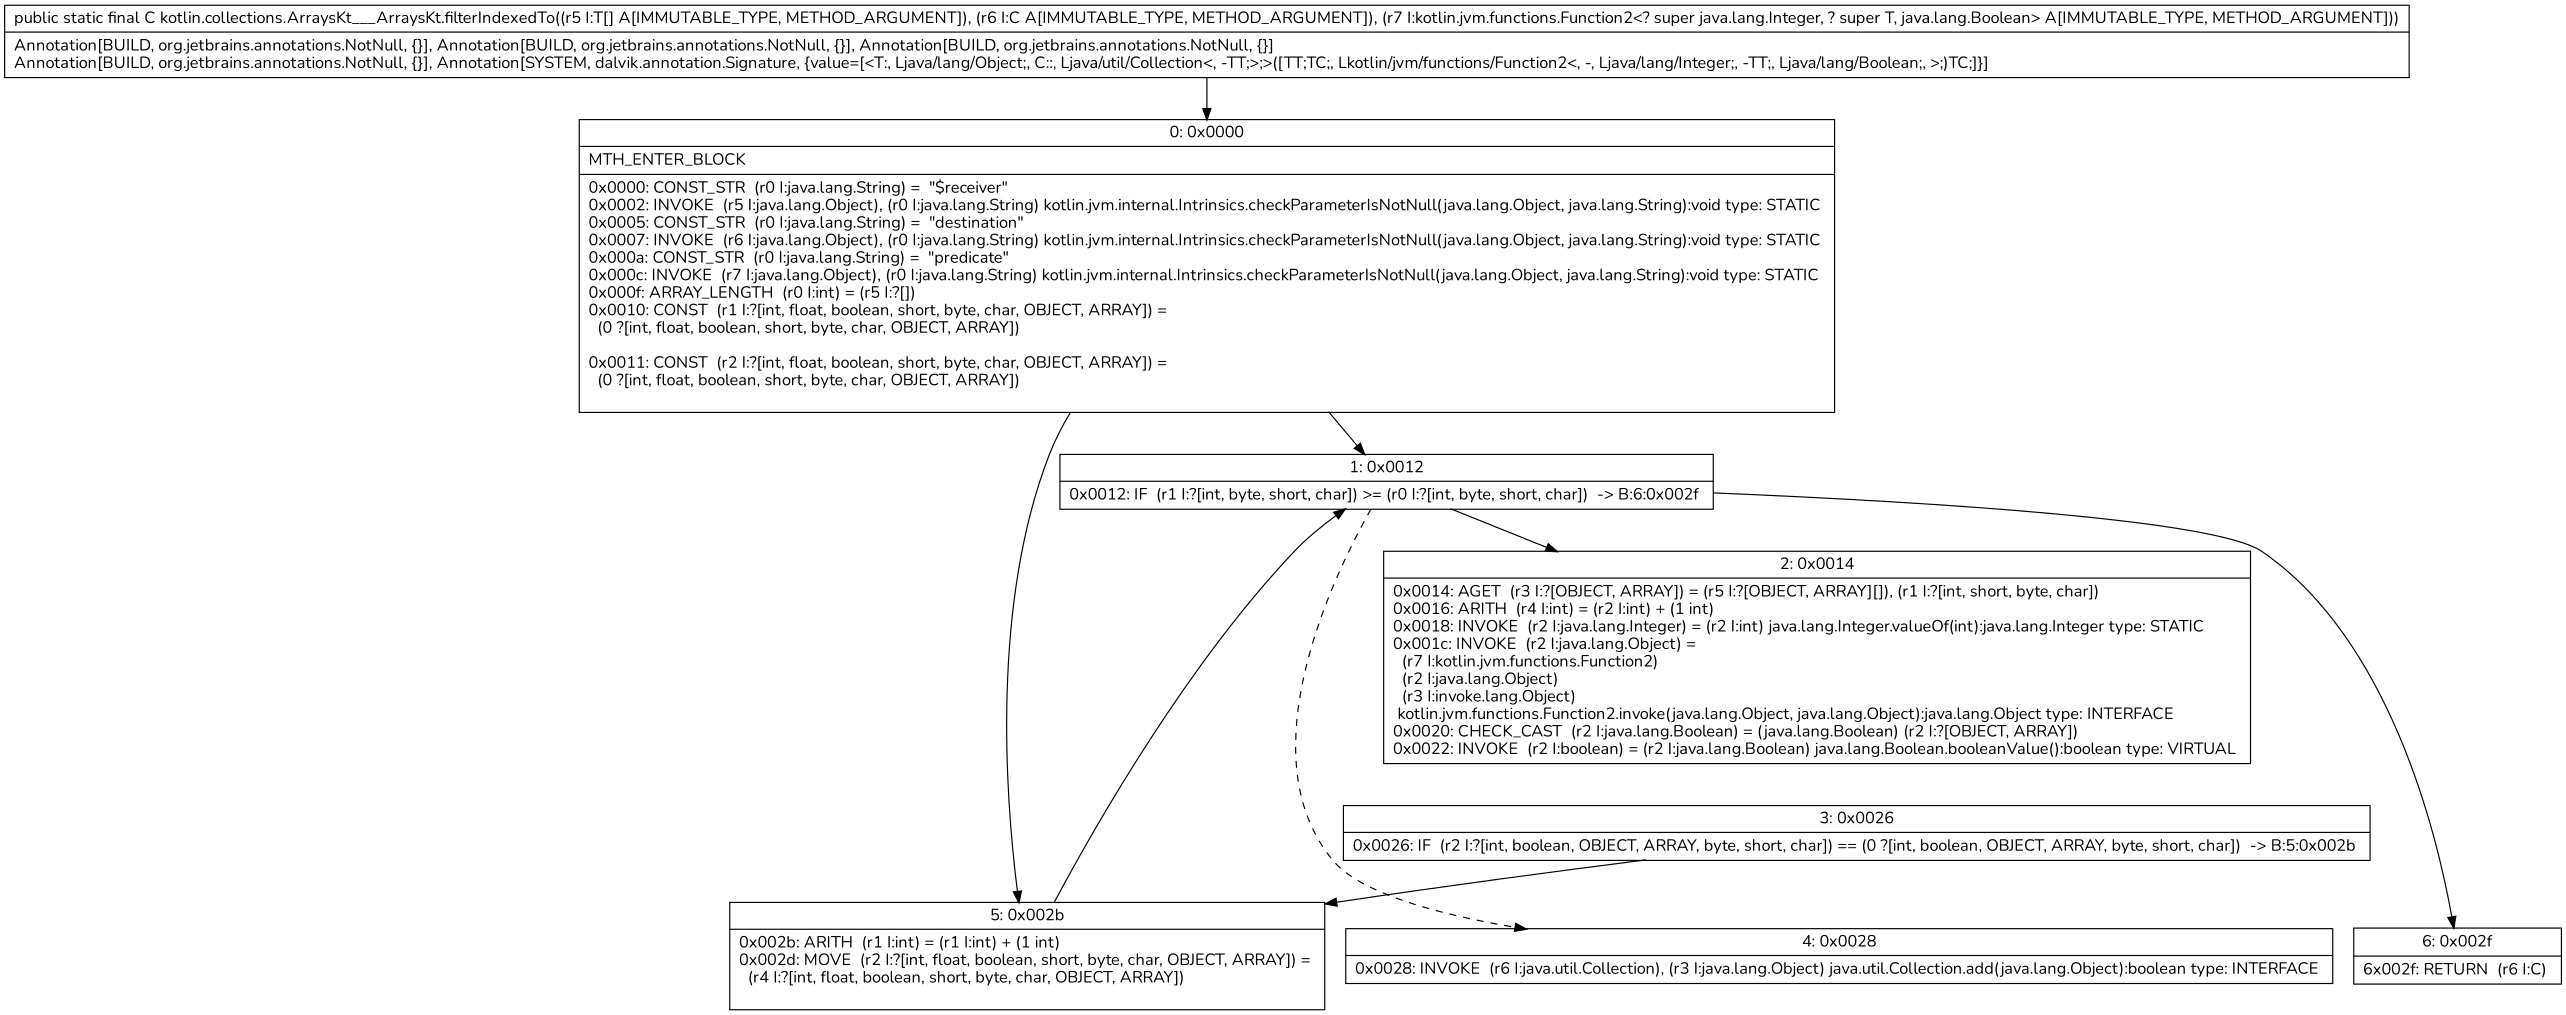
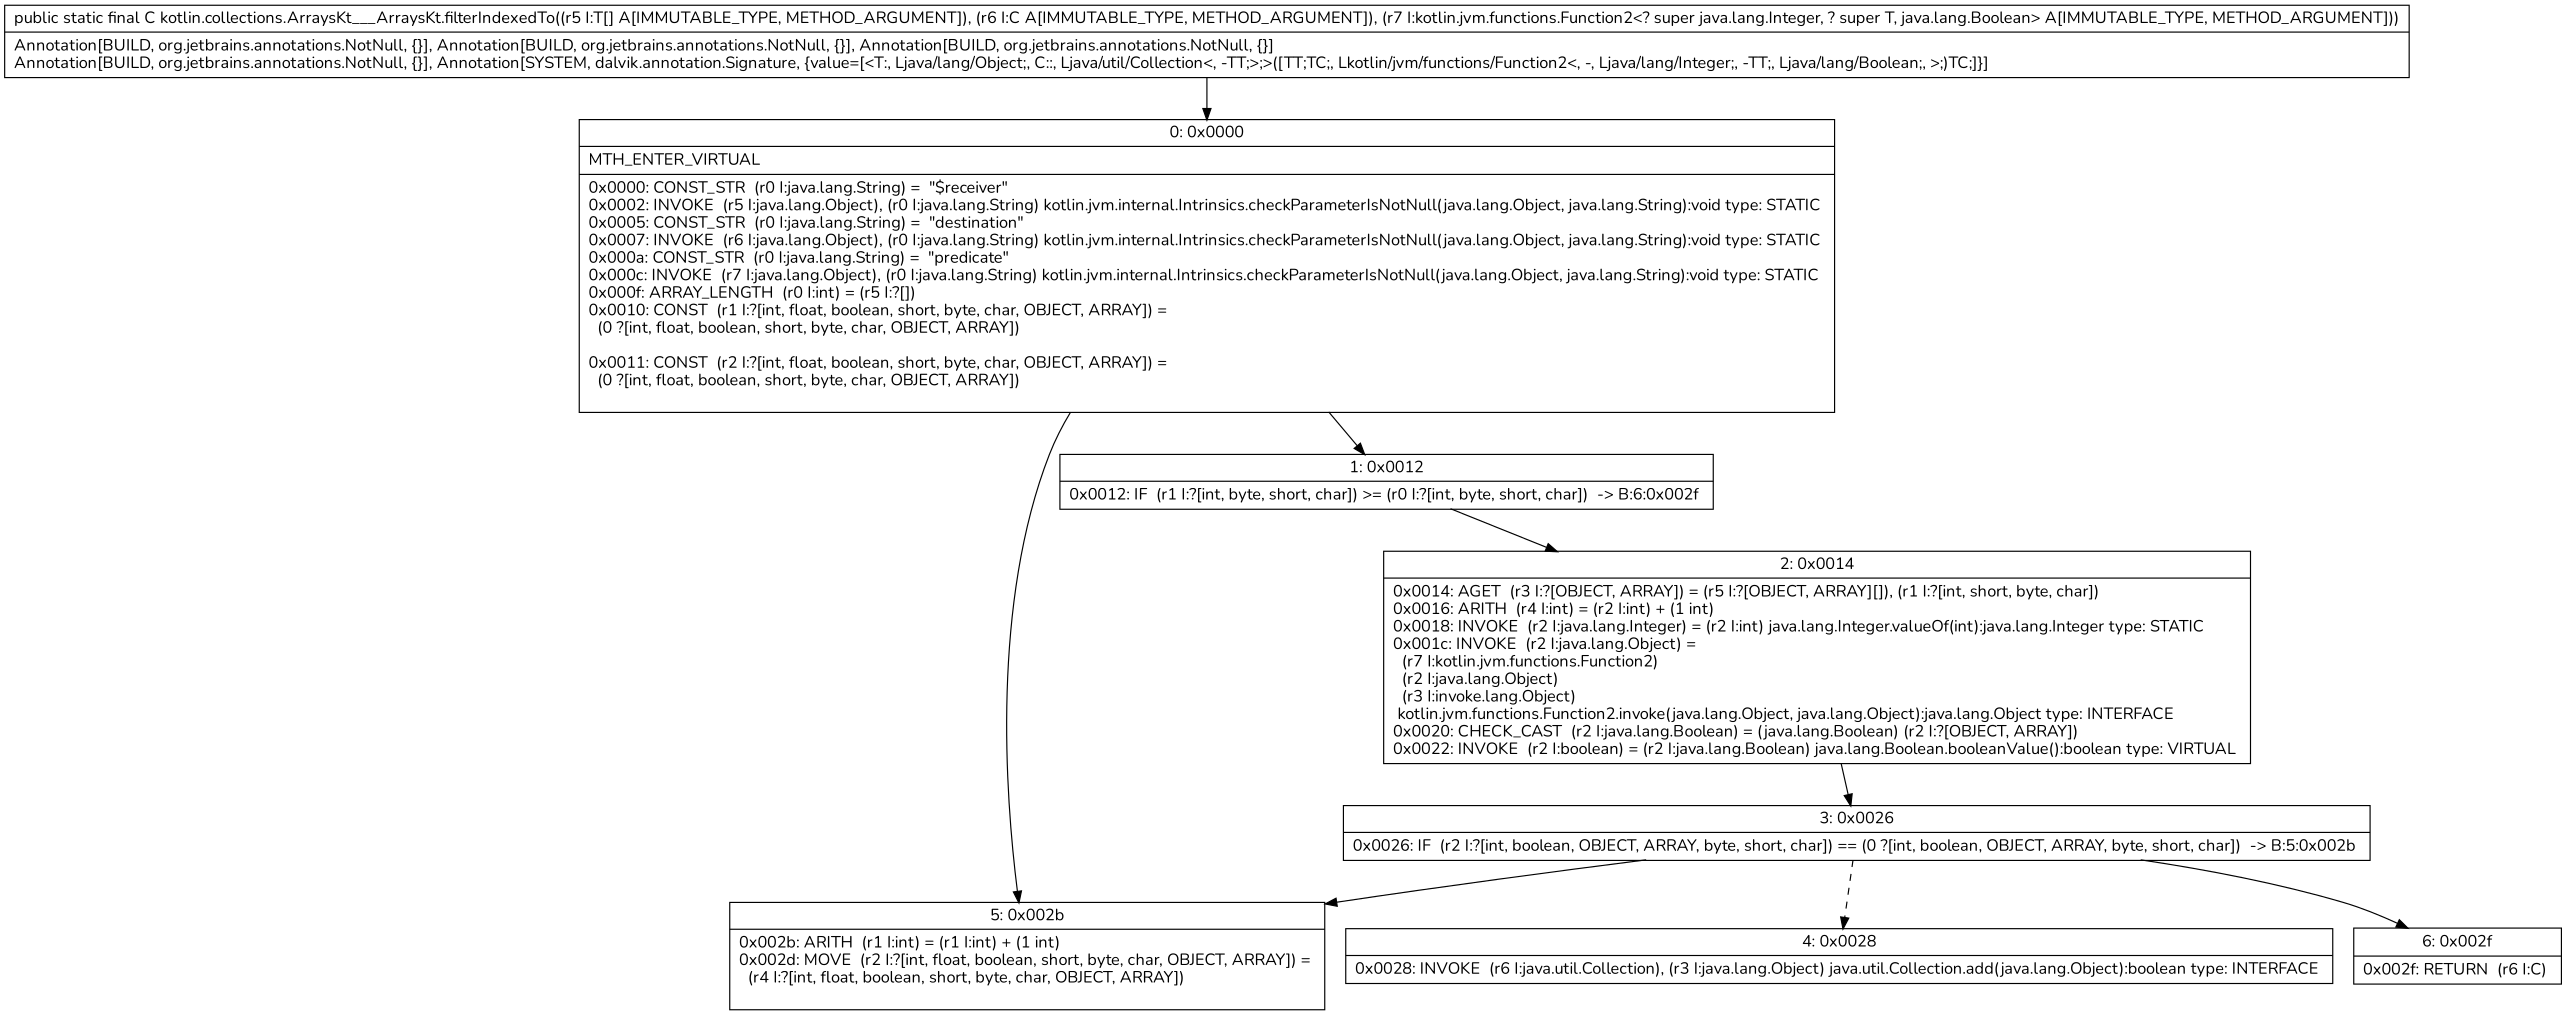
node "0: 0x0000": text "MTH_ENTER_BLOCK" -> "MTH_ENTER_VIRTUAL"
edge "1: 0x0012" -> "6: 0x002f": now "3: 0x0026" -> "6: 0x002f"
edge "5: 0x002b" -> "1: 0x0012": removed
edge "2: 0x0014" -> "3: 0x0026": added
edge "1: 0x0012" -> "4: 0x0028": now "3: 0x0026" -> "4: 0x0028"
node "6: 0x002f": text "6x002f: RETURN  (r6 I:C)" -> "0x002f: RETURN  (r6 I:C)"
